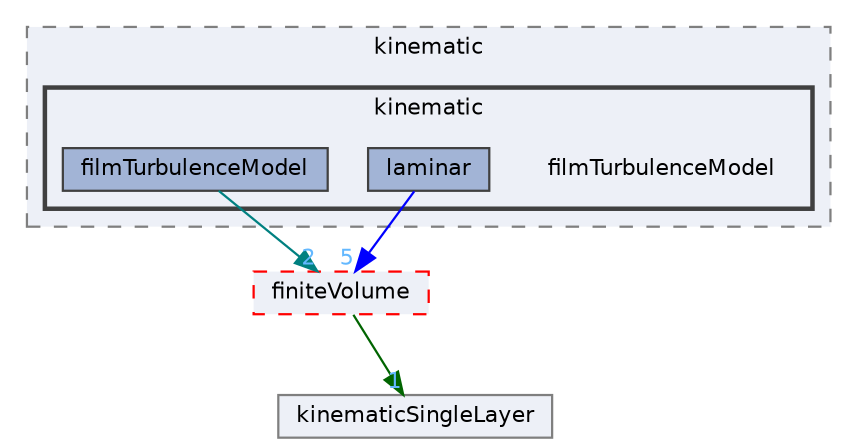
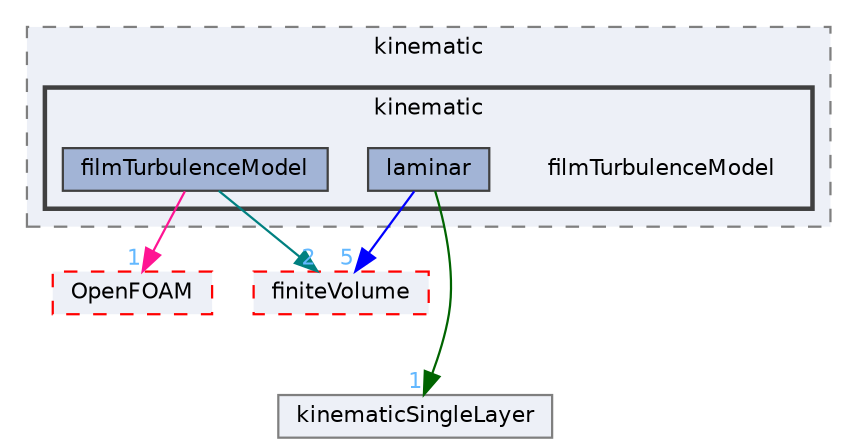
node "OpenFOAM": added
edge "finiteVolume" -> "kinematicSingleLayer": now "laminar" -> "kinematicSingleLayer"
